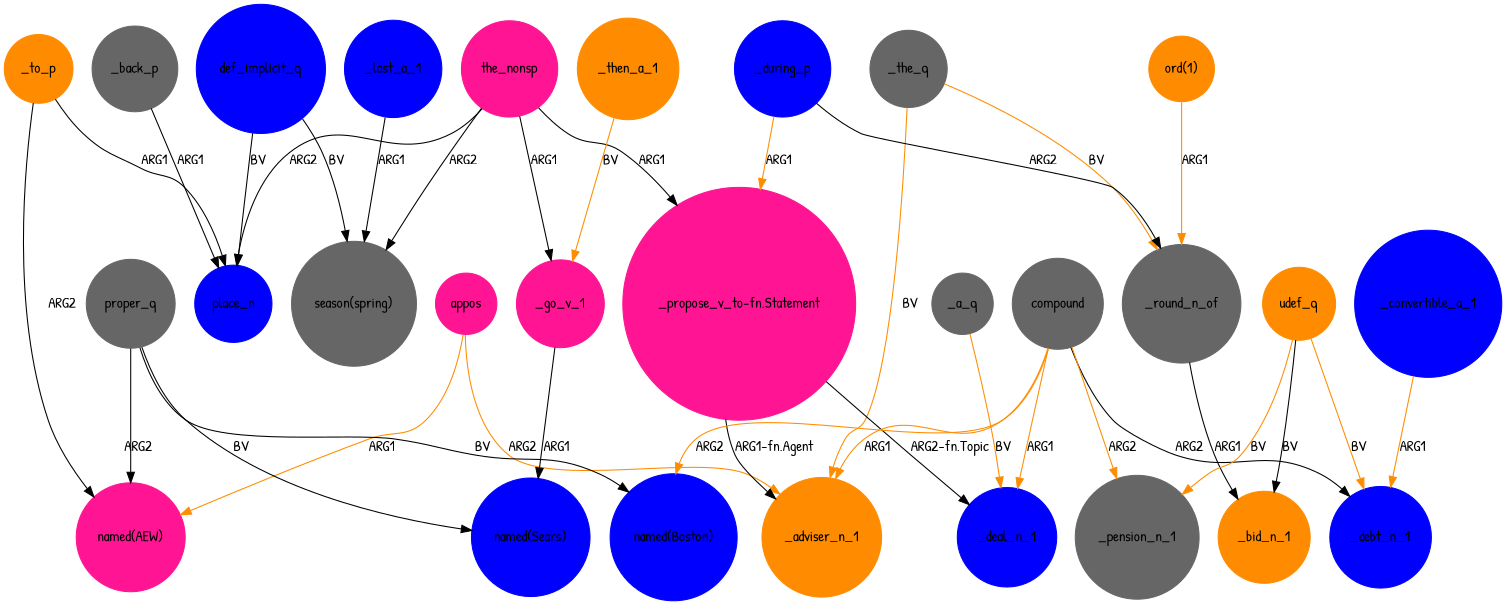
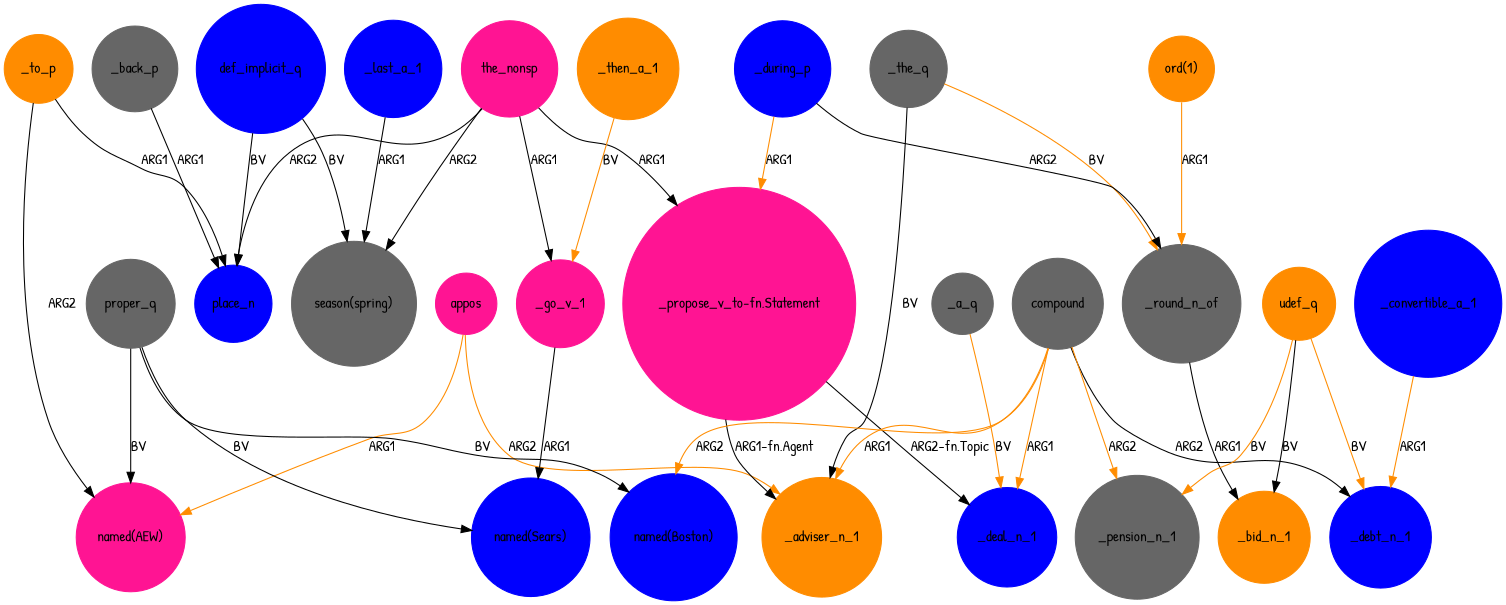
edge "_the_q" -> "_adviser_n_1": color darkorange -> black
edge "proper_q" -> "named(AEW)": label "ARG2" -> "BV"
